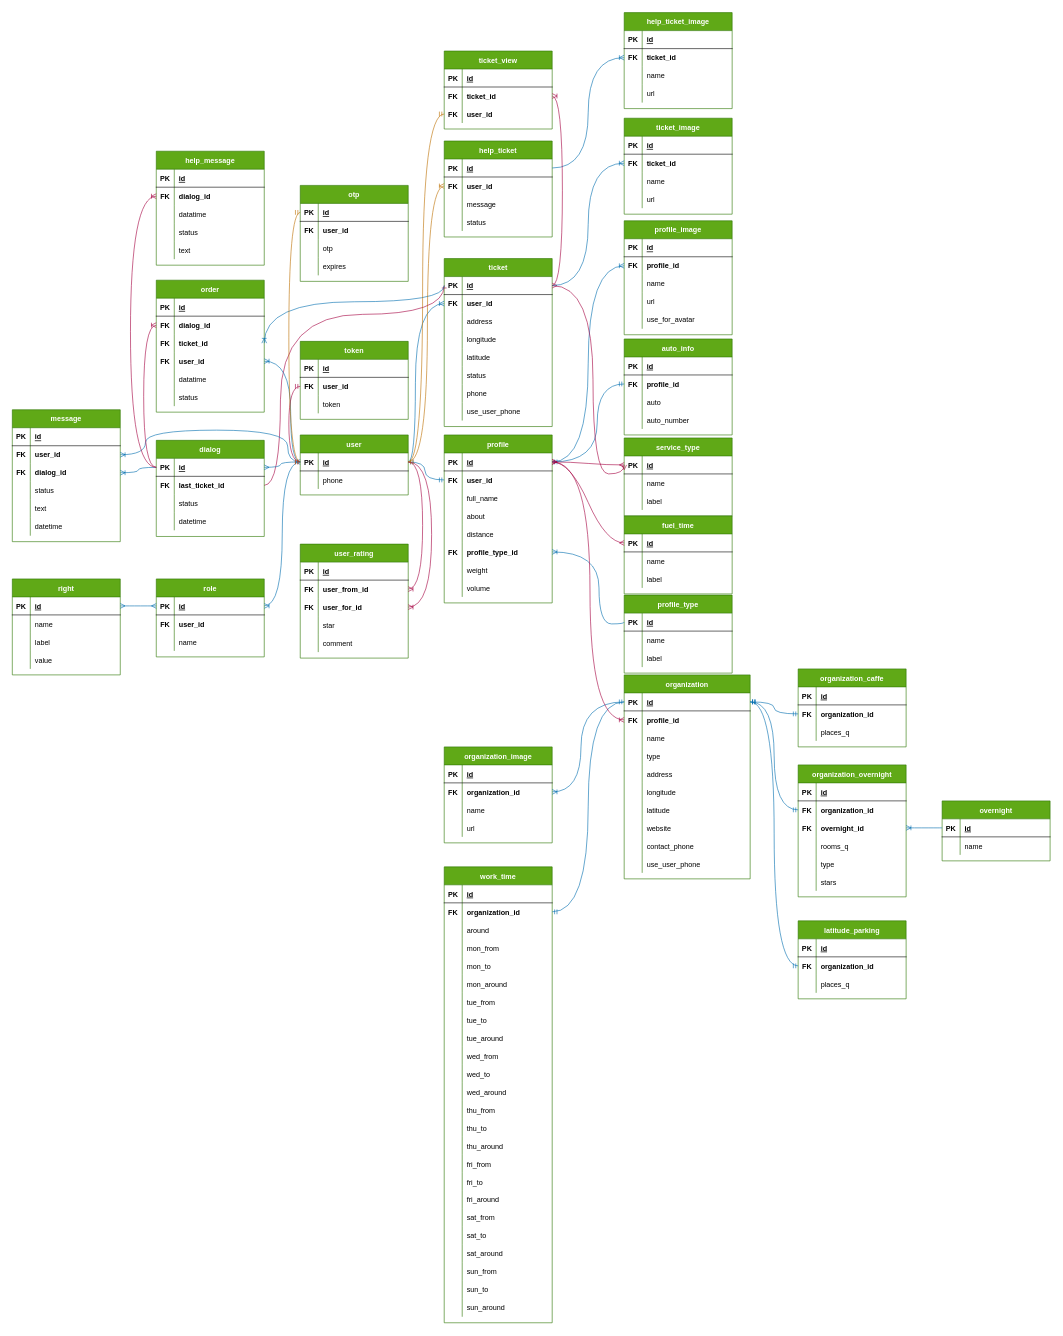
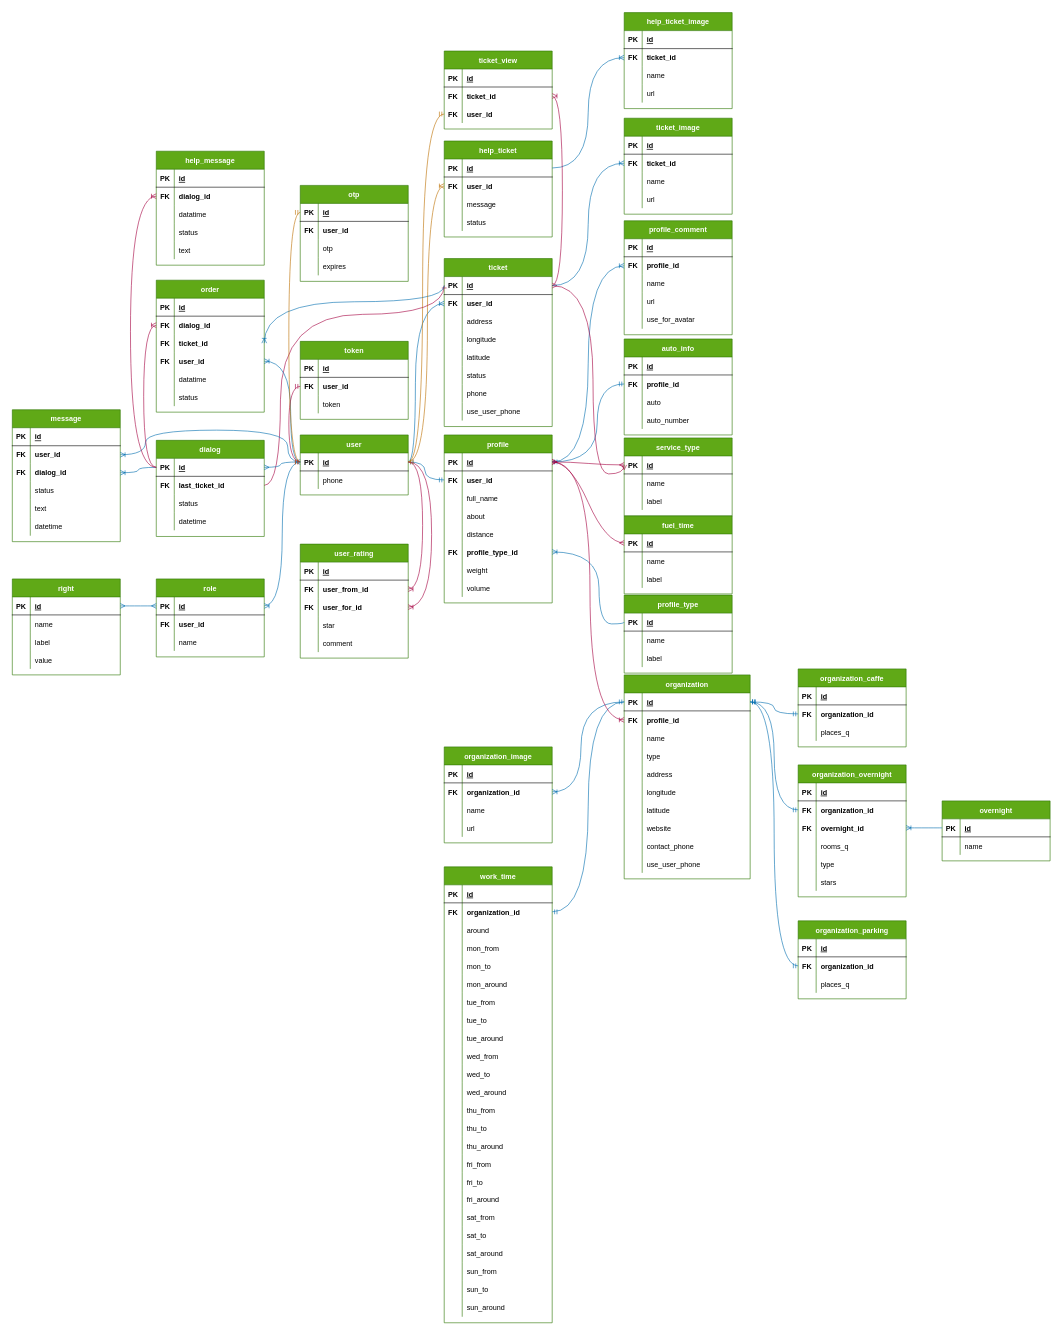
node "profile_image": label "profile_image" -> "profile_comment"
node "latitude_parking": label "latitude_parking" -> "organization_parking"
